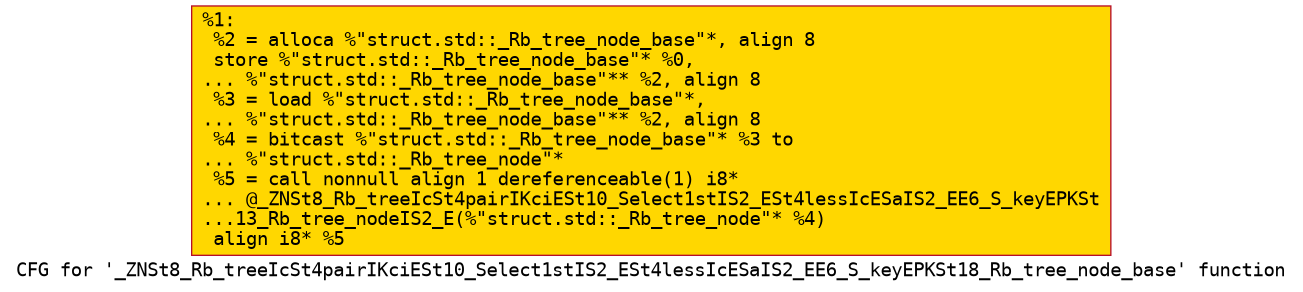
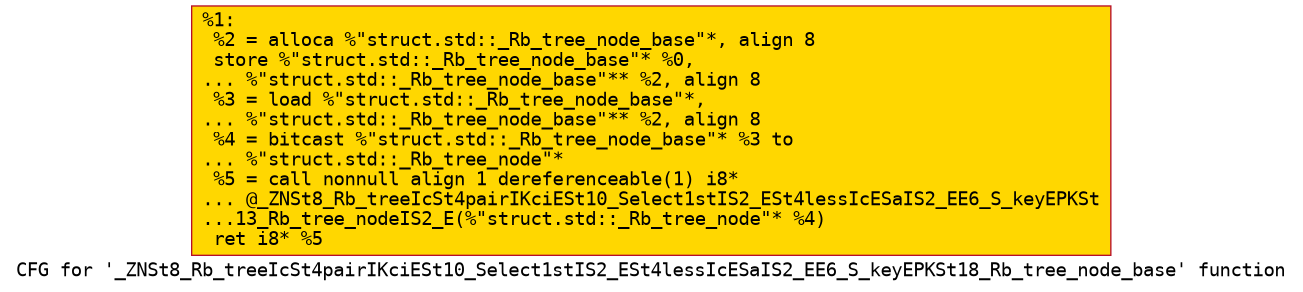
node "%1:": text "align i8* %5" -> "ret i8* %5"
